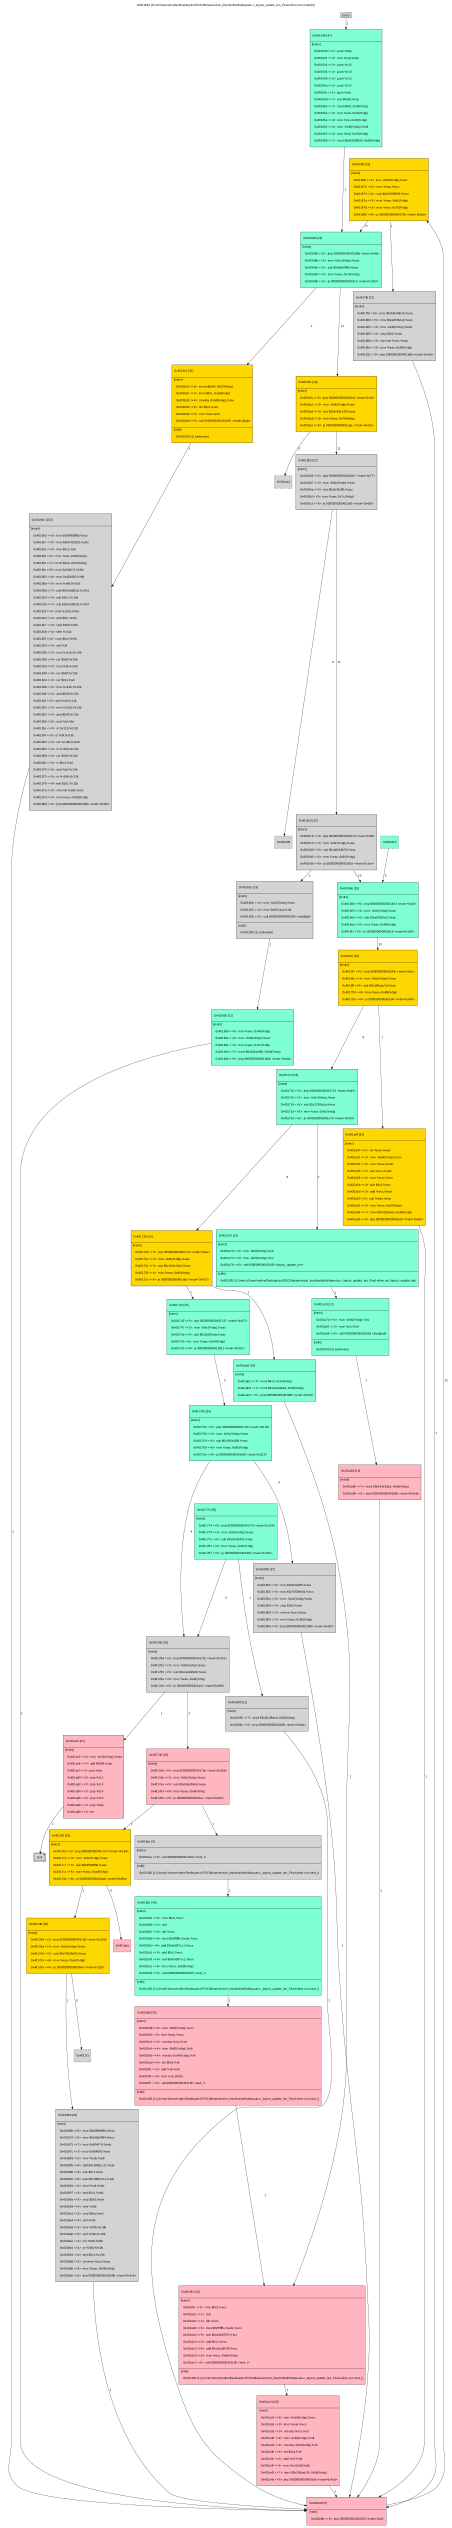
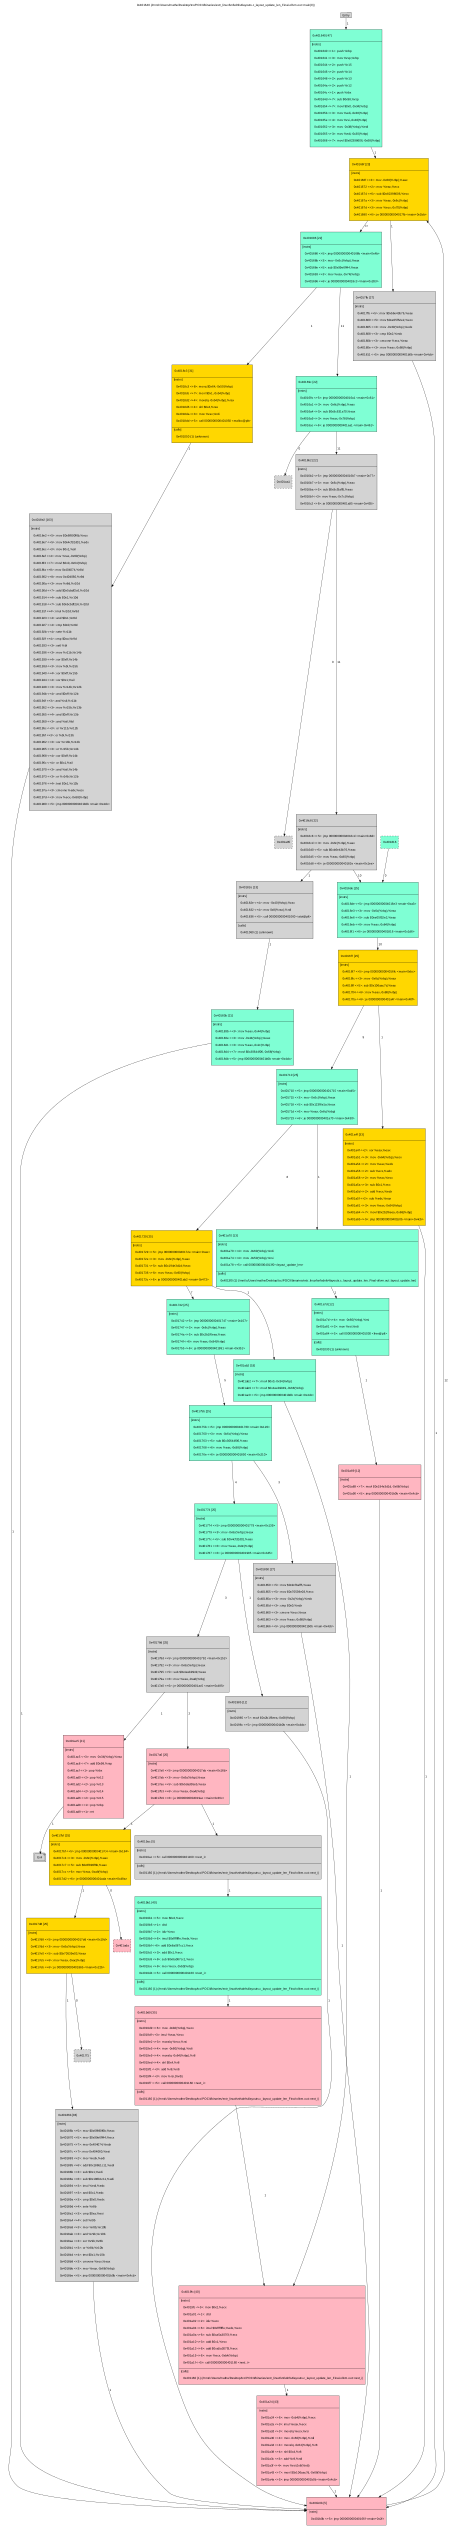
edge "0x401640 [47]" -> "0x401686 [22]": now "0x401640 [47]" -> "0x40166f [23]"
node "0x40169c [22]": fillcolor gold -> aquamarine
edge "0x40175b [25]" -> "0x40178d [25]": now "0x40175b [25]" -> "0x401774 [25]"
